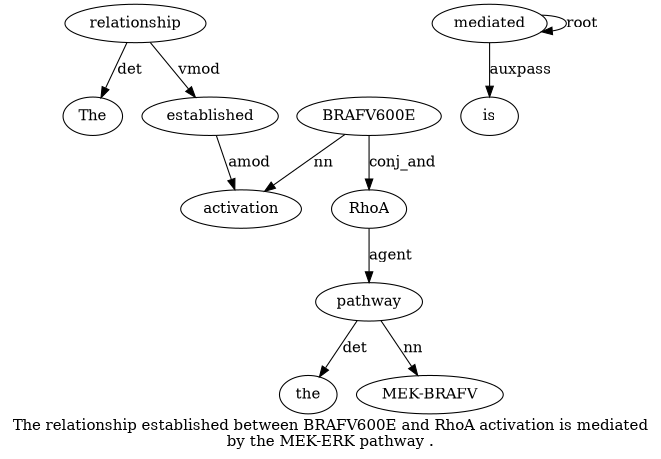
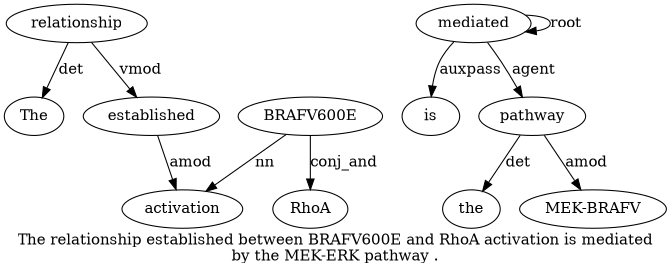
edge "RhoA" -> "pathway": now "mediated" -> "pathway"
edge "pathway" -> "MEK-BRAFV": label "nn" -> "amod"
